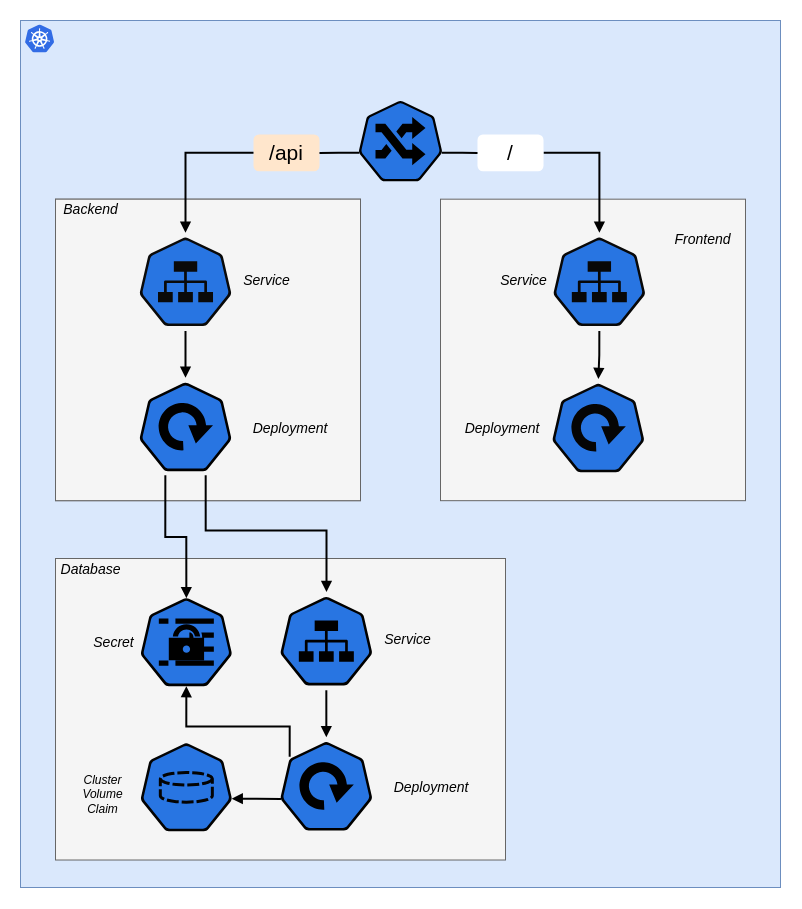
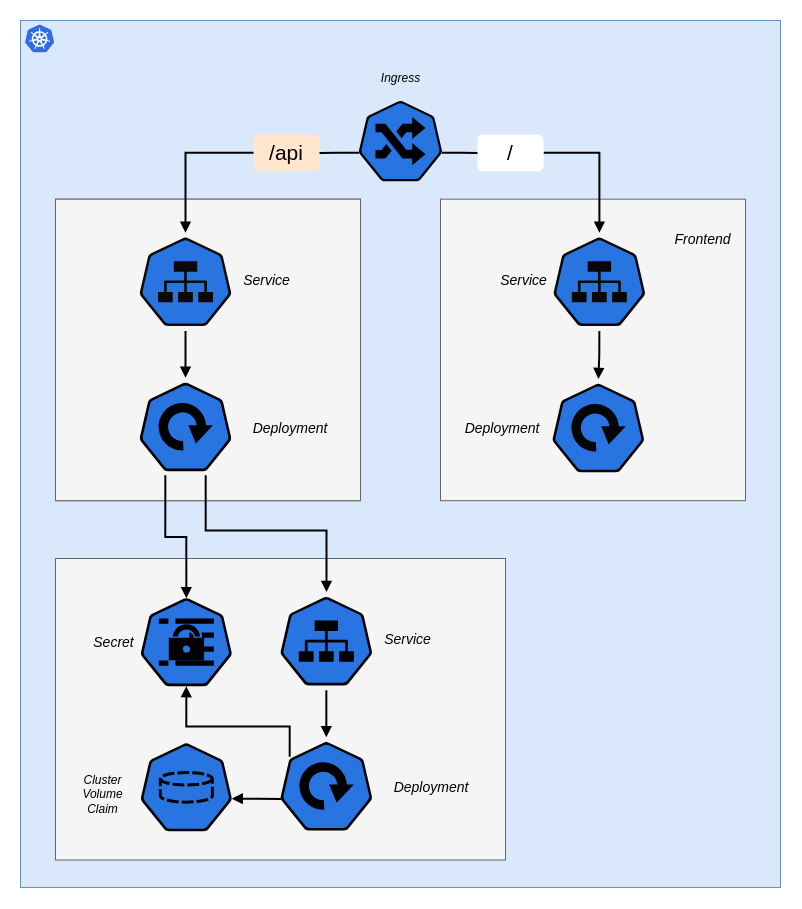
node "Ingress": added
node "Backend": removed
node "Database": removed
